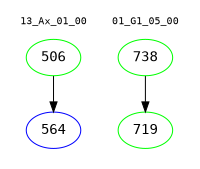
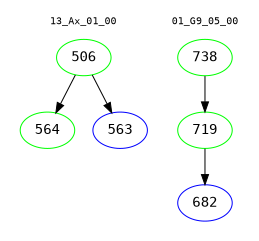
cluster "01_G1_05_00": label "01_G1_05_00" -> "01_G9_05_00"
node "564": color blue -> green
node "563": added
node "682": added
